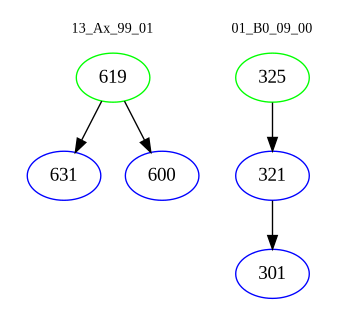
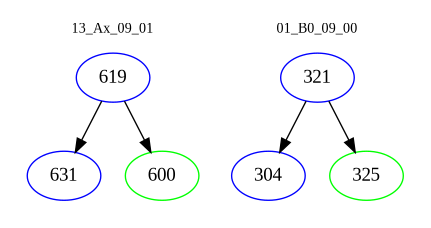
cluster "13_Ax_99_01": label "13_Ax_99_01" -> "13_Ax_09_01"
node "619": color green -> blue
edge "325" -> "321": reversed
node "600": color blue -> green
node "301": label "301" -> "304"
